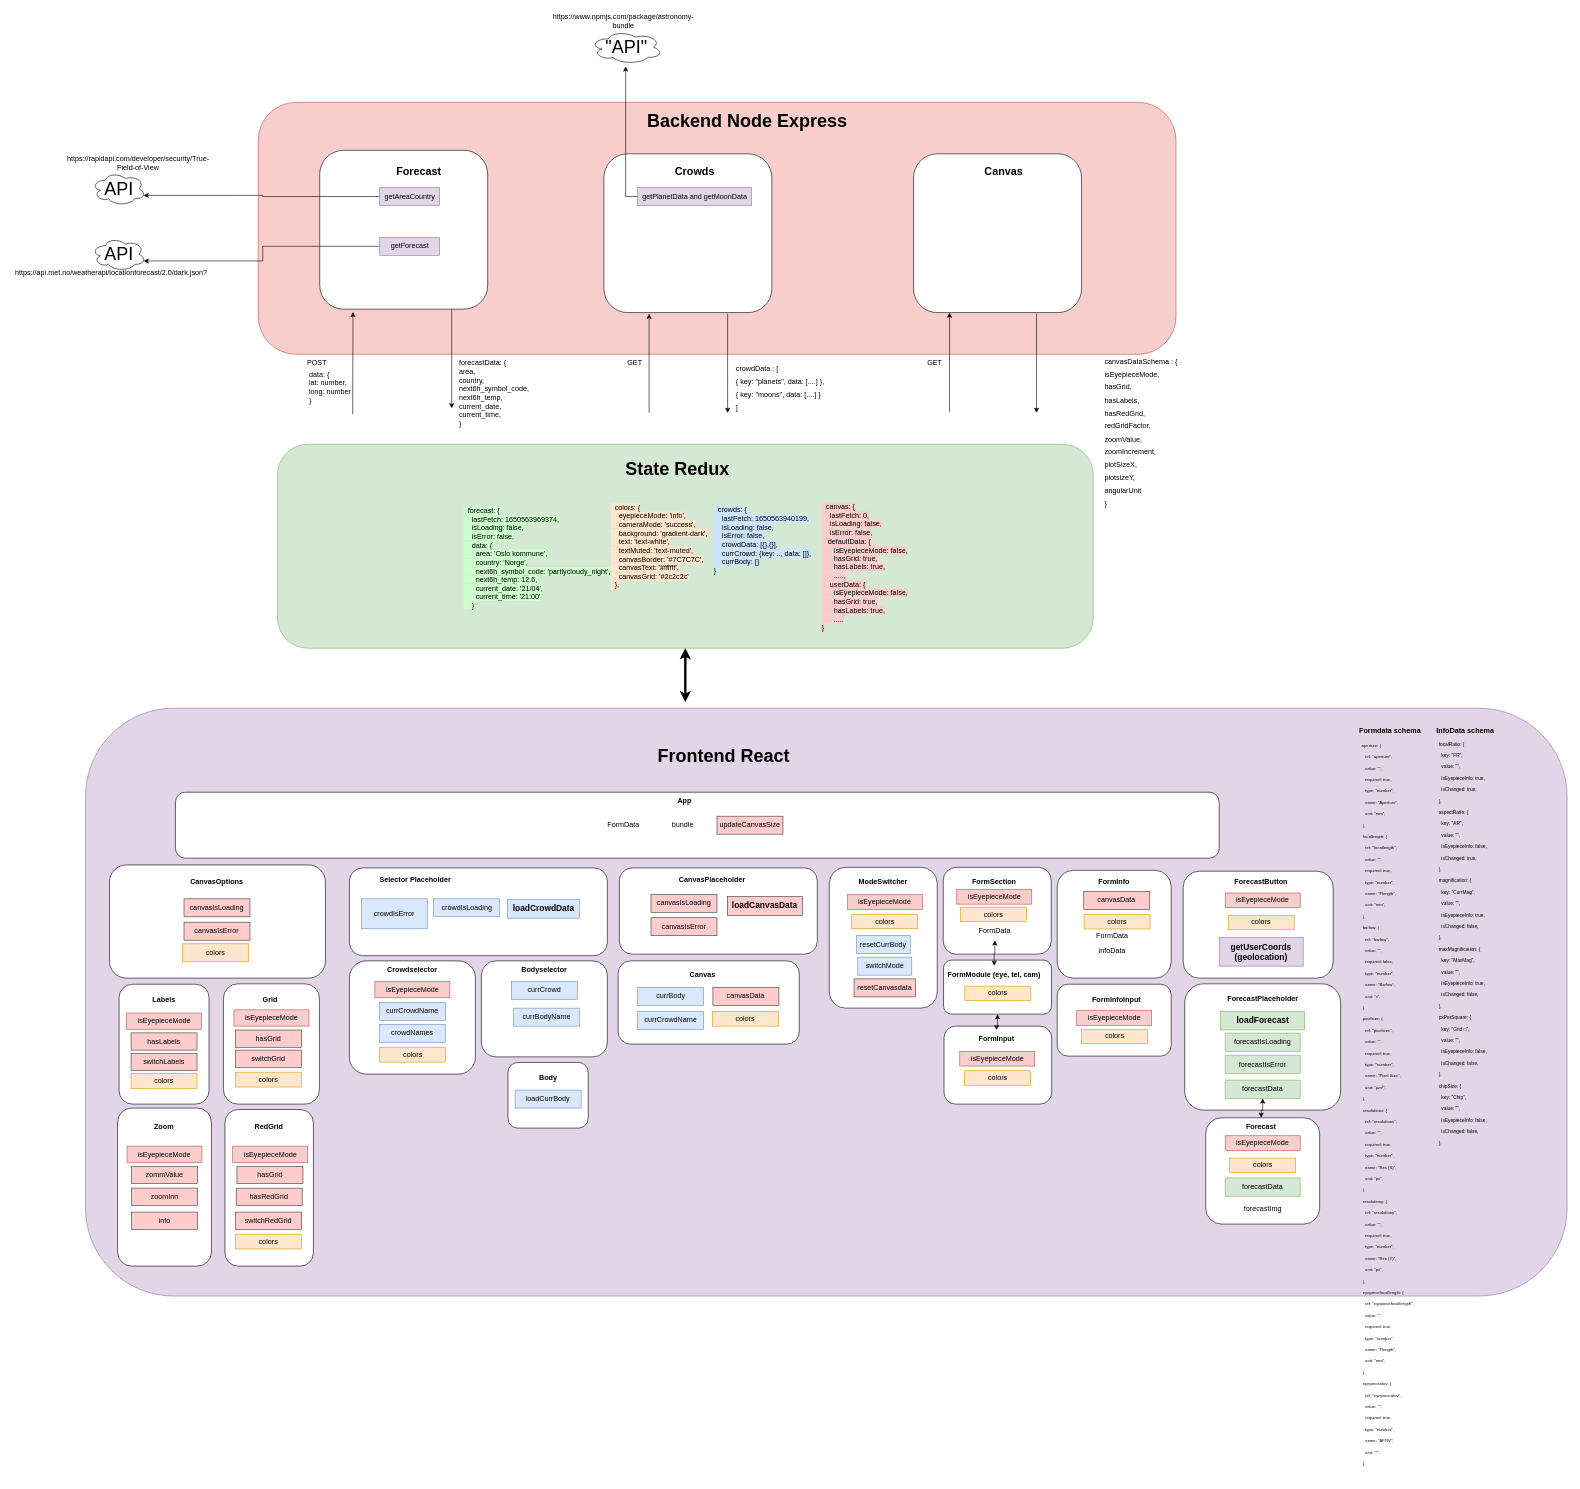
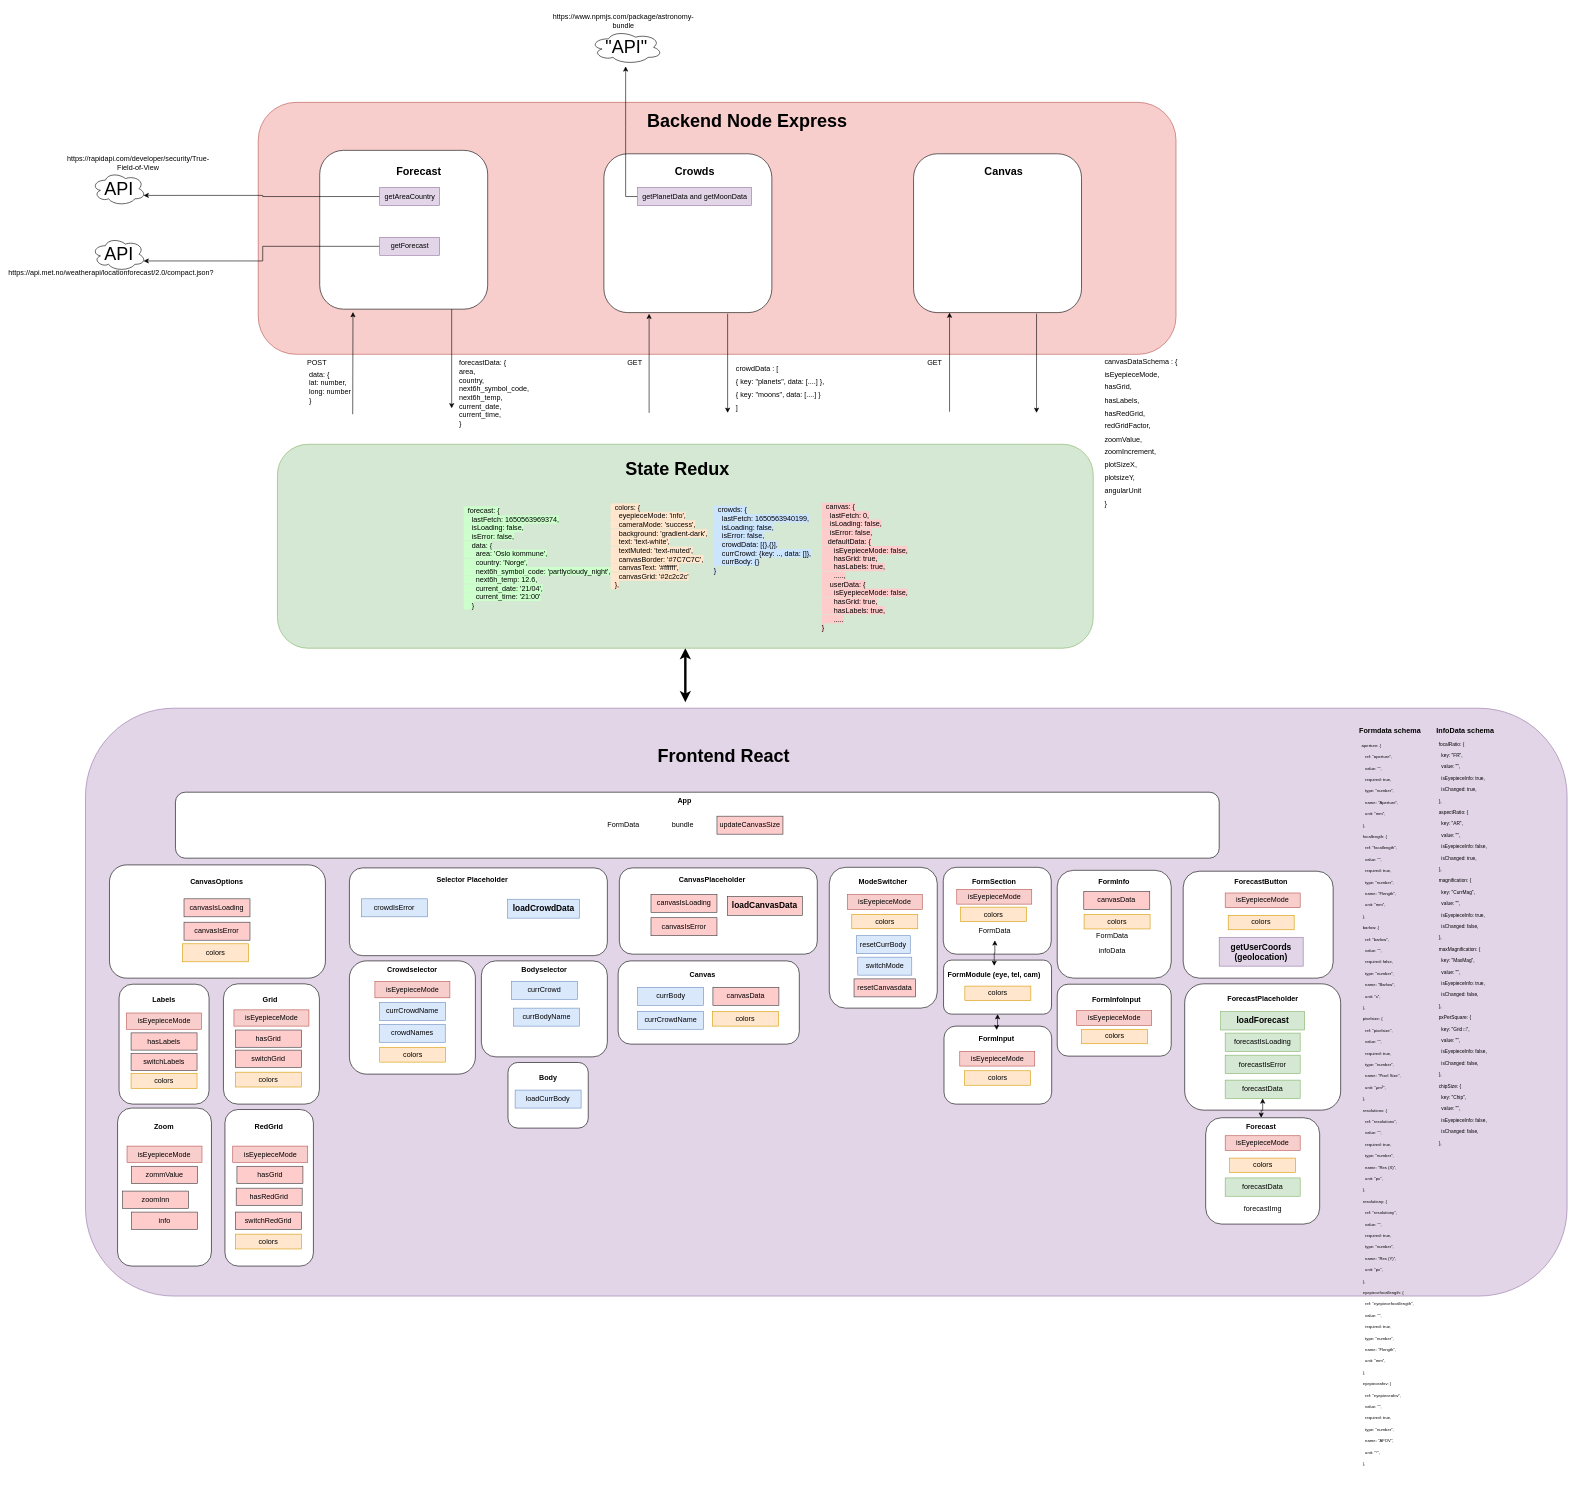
node "https://api.met.no/weatherapi/locationforecast/2.0/dark.json?": label "https://api.met.no/weatherapi/locationforecast/2.0/dark.json?" -> "https://api.met.no/weatherapi/locationforecast/2.0/compact.json?"
node "Selector Placeholder": moved (416, 881) -> (473, 881)
node "crowdIsLoading": removed
node "crowdIsError": size 66x30 -> 66x18
node "zoomInn": moved (165, 1197) -> (156, 1200)
